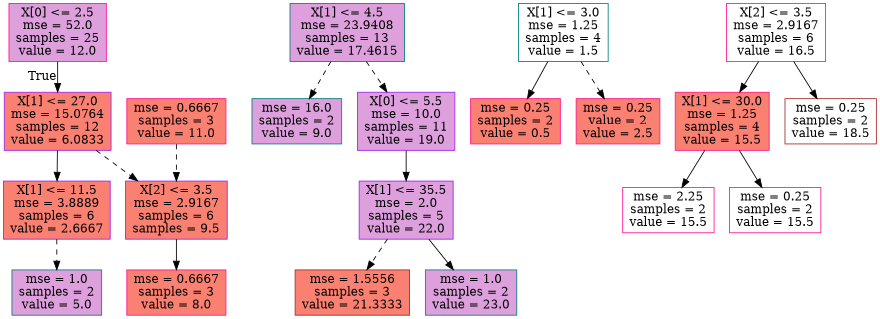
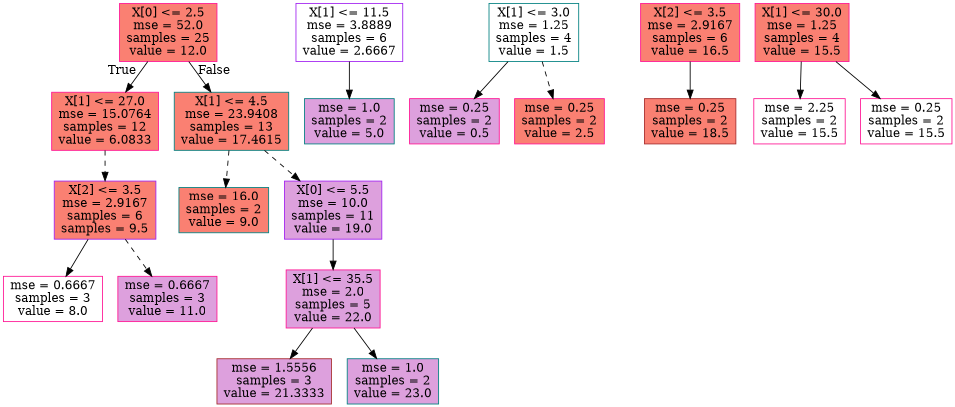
node "X[0] <= 2.5 mse = 52.0 samples = 25 value = 12.0": fillcolor plum -> salmon
node "X[1] <= 4.5 mse = 23.9408 samples = 13 value = 17.4615": fillcolor plum -> salmon
node "X[2] <= 3.5 mse = 2.9167 samples = 6 value = 16.5": fillcolor white -> salmon
edge "X[0] <= 2.5 mse = 52.0 samples = 25 value = 12.0" -> "X[1] <= 4.5 mse = 23.9408 samples = 13 value = 17.4615": added
edge "X[2] <= 3.5 mse = 2.9167 samples = 6 value = 16.5" -> "X[1] <= 30.0 mse = 1.25 samples = 4 value = 15.5": removed
node "X[1] <= 27.0 mse = 15.0764 samples = 12 value = 6.0833": color purple -> deeppink
node "mse = 0.6667 samples = 3 value = 11.0": fillcolor salmon -> plum
node "mse = 16.0 samples = 2 value = 9.0": fillcolor plum -> salmon
node "mse = 0.25 samples = 2 value = 0.5": fillcolor salmon -> plum
node "mse = 0.25 value = 2 value = 2.5": label "mse = 0.25 value = 2 value = 2.5" -> "mse = 0.25 samples = 2 value = 2.5"
node "mse = 0.25 samples = 2 value = 18.5": fillcolor white -> salmon
edge "mse = 0.6667 samples = 3 value = 11.0" -> "X[2] <= 3.5 mse = 2.9167 samples = 6 samples = 9.5": reversed
edge "X[1] <= 27.0 mse = 15.0764 samples = 12 value = 6.0833" -> "X[1] <= 11.5 mse = 3.8889 samples = 6 value = 2.6667": removed
node "X[1] <= 11.5 mse = 3.8889 samples = 6 value = 2.6667": fillcolor salmon -> white
node "X[1] <= 35.5 mse = 2.0 samples = 5 value = 22.0": color purple -> deeppink
edge "X[1] <= 11.5 mse = 3.8889 samples = 6 value = 2.6667" -> "mse = 1.0 samples = 2 value = 5.0": style dashed -> solid
edge "X[1] <= 35.5 mse = 2.0 samples = 5 value = 22.0" -> "mse = 1.5556 samples = 3 value = 21.3333": style dashed -> solid
node "mse = 0.6667 samples = 3 value = 8.0": fillcolor salmon -> white
node "mse = 1.5556 samples = 3 value = 21.3333": fillcolor salmon -> plum
